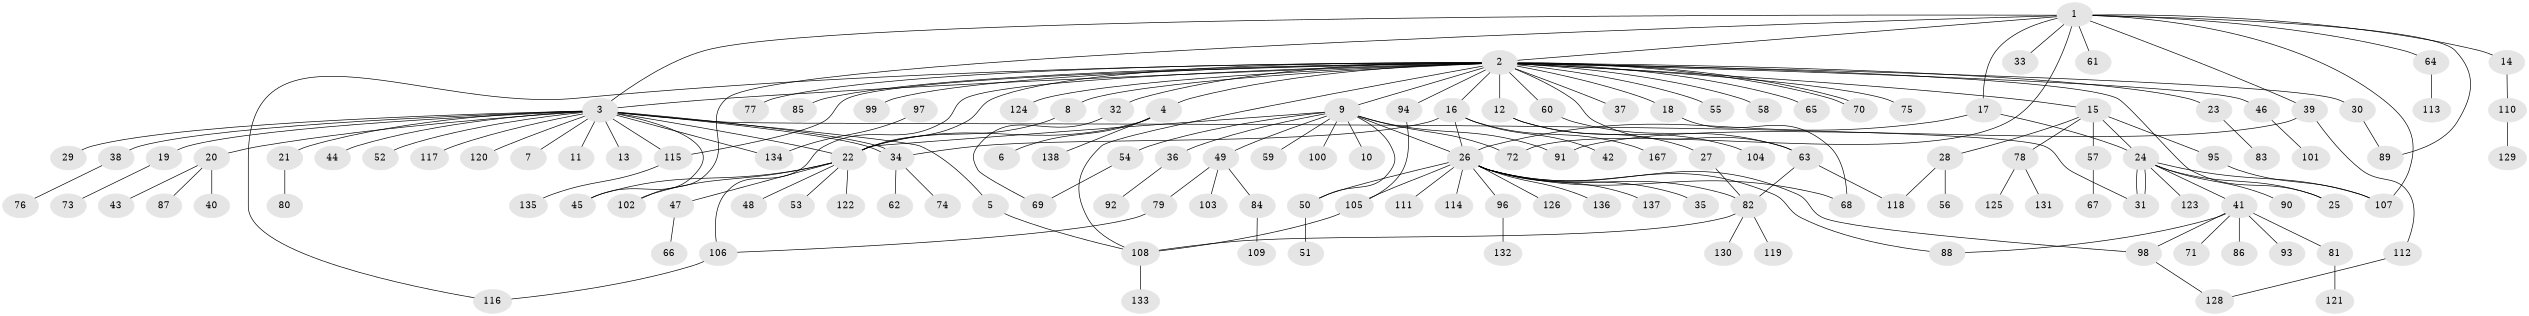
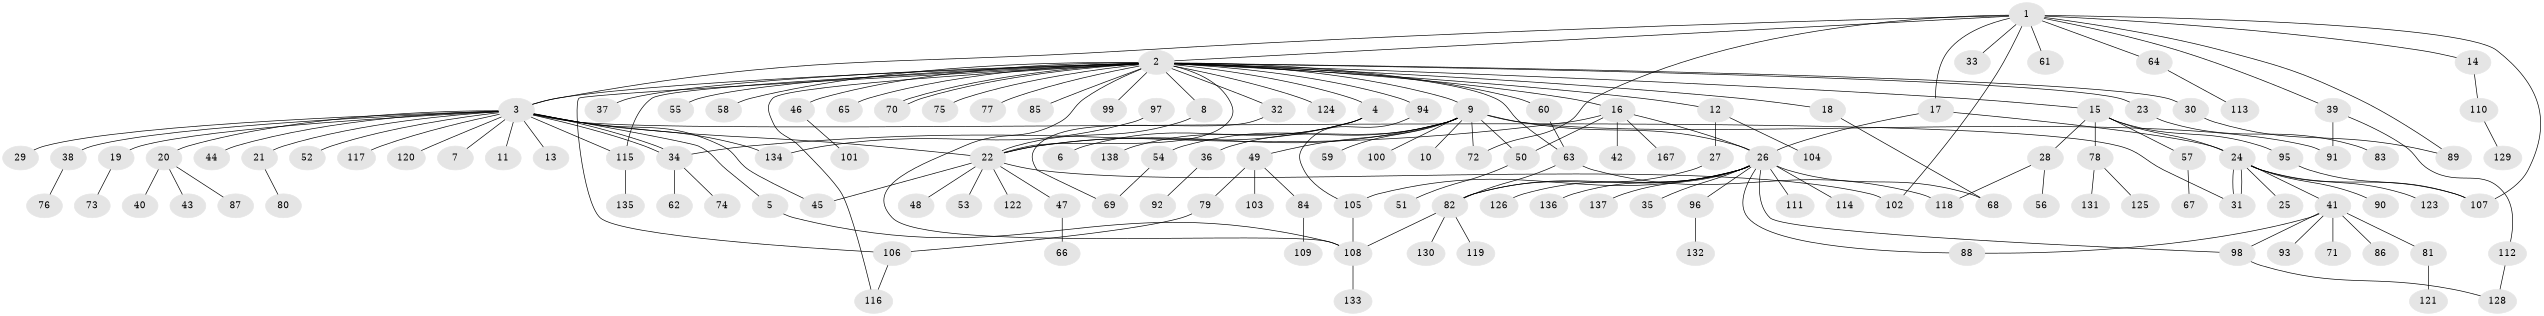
edge "2" -- "25": removed
edge "26" -- "50": now "16" -- "50"
